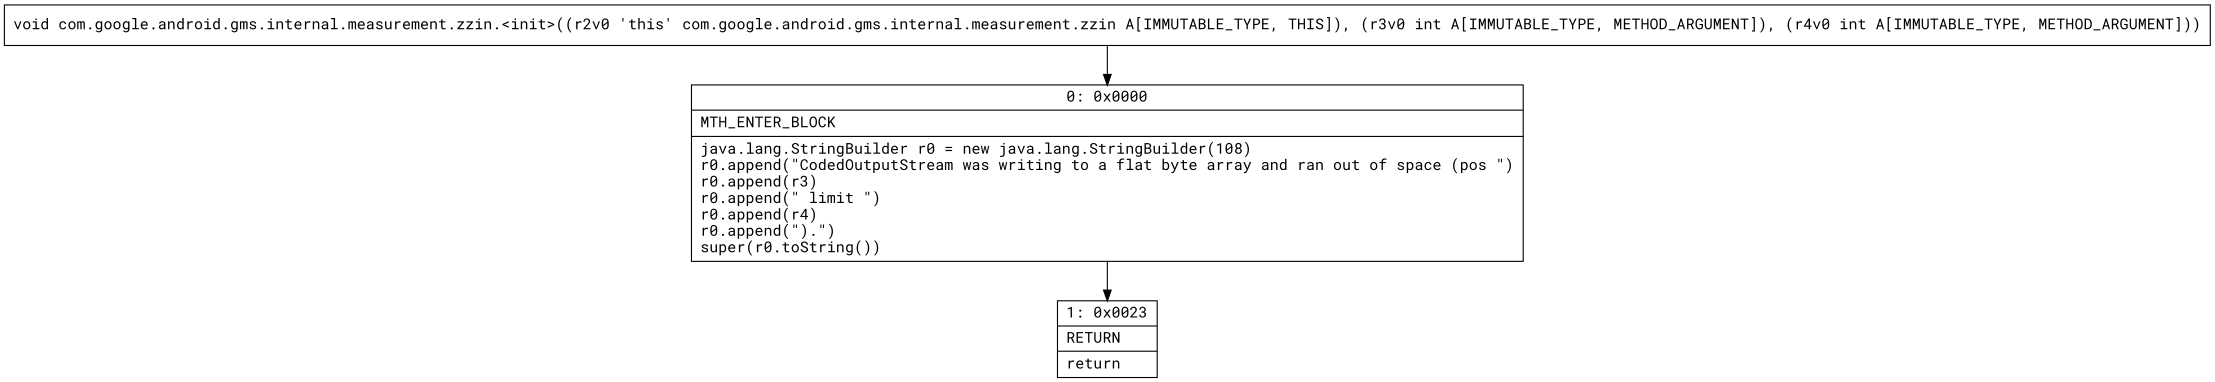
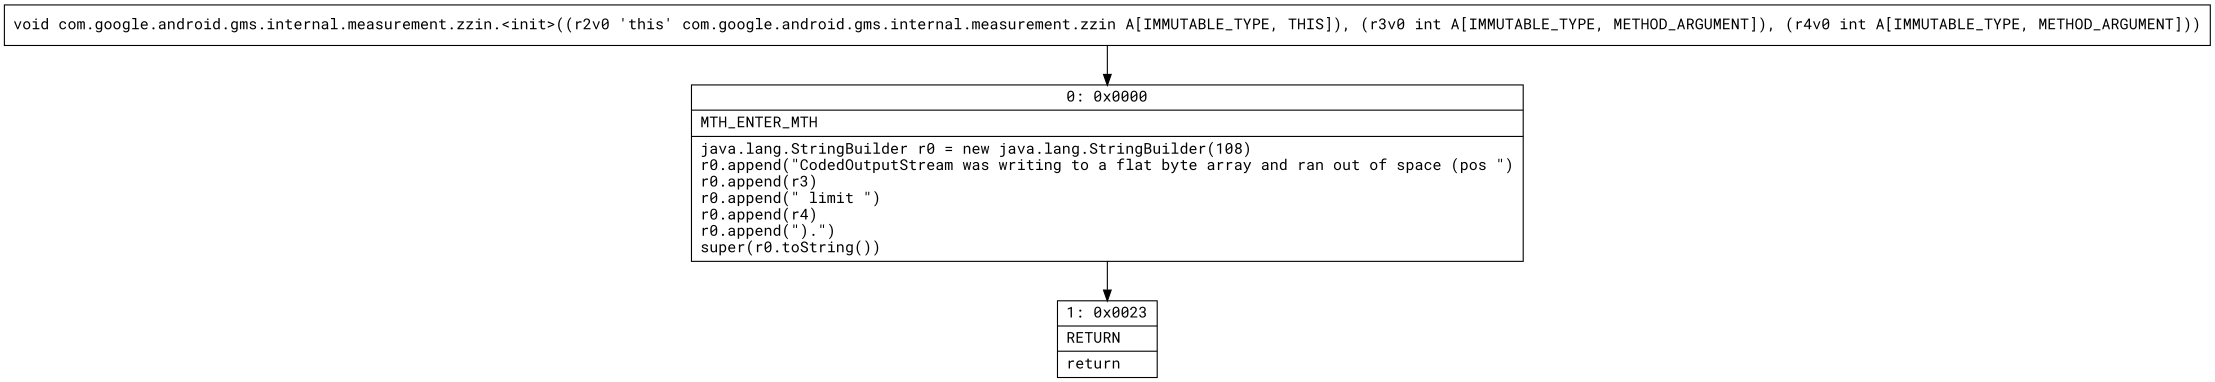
node "0: 0x0000": text "MTH_ENTER_BLOCK" -> "MTH_ENTER_MTH"
